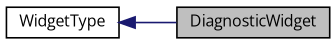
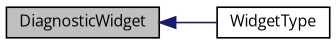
edge "DiagnosticWidget" -> "WidgetType": reversed
